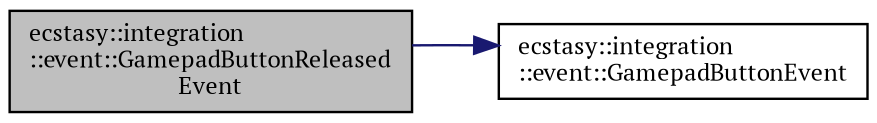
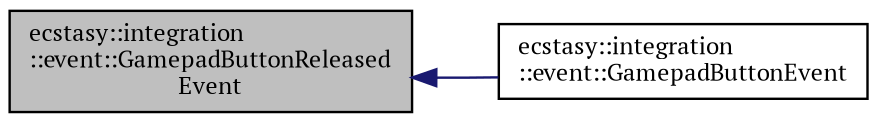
edge "ecstasy::integration ::event::GamepadButtonReleased Event" -> "ecstasy::integration ::event::GamepadButtonEvent": reversed
